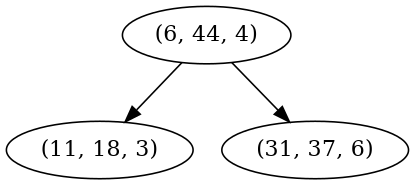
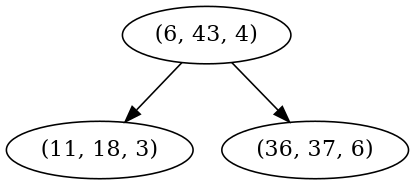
node "(6, 44, 4)": label "(6, 44, 4)" -> "(6, 43, 4)"
node "(31, 37, 6)": label "(31, 37, 6)" -> "(36, 37, 6)"
